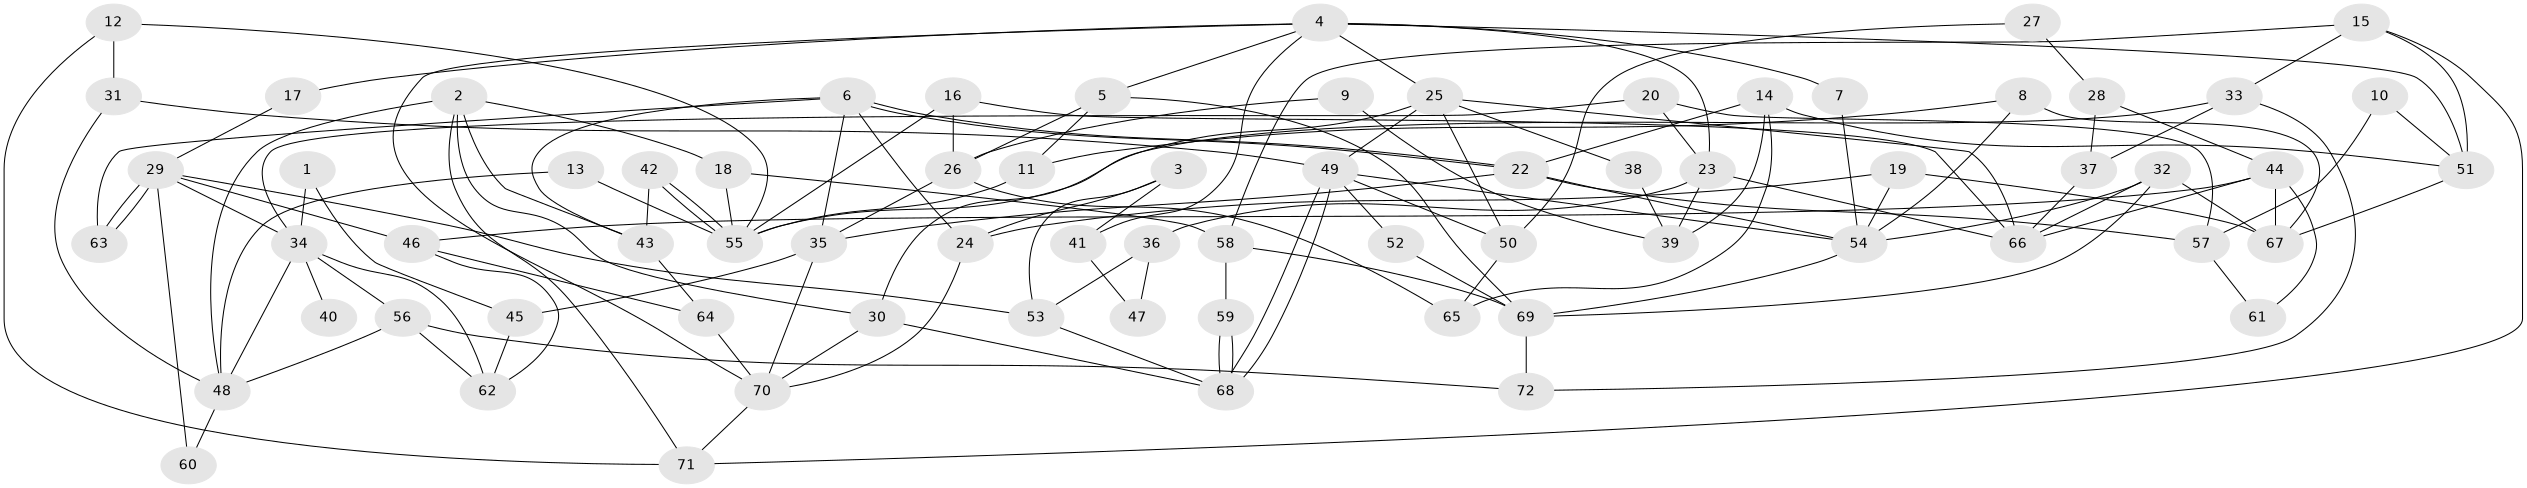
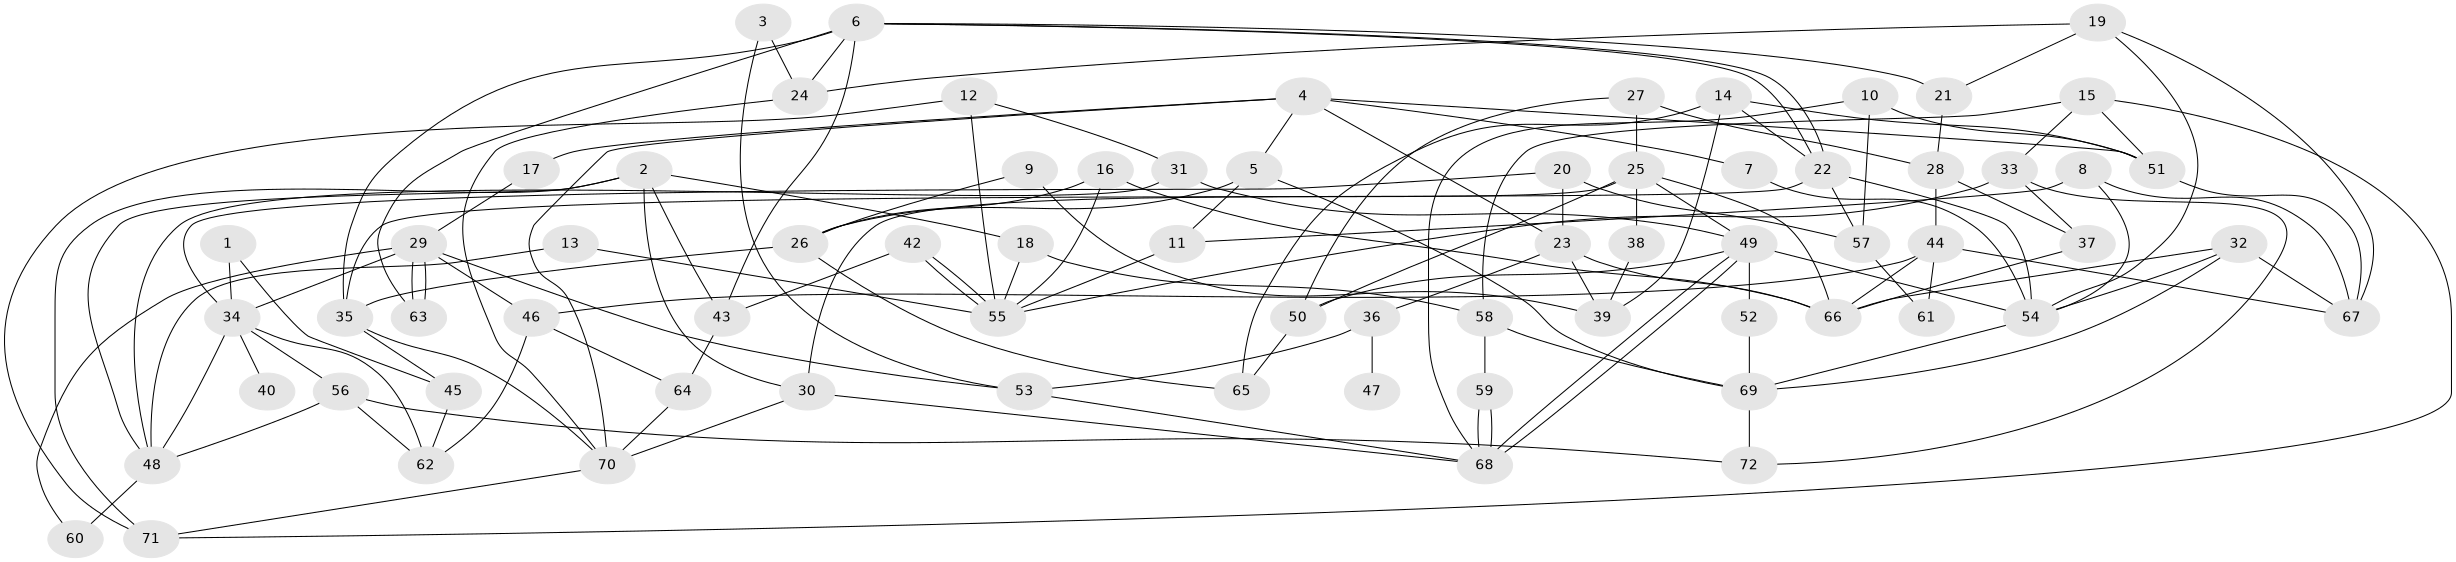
edge "4" -- "25": now "27" -- "25"
node "21": added
edge "10" -- "68": added
node "41": removed
